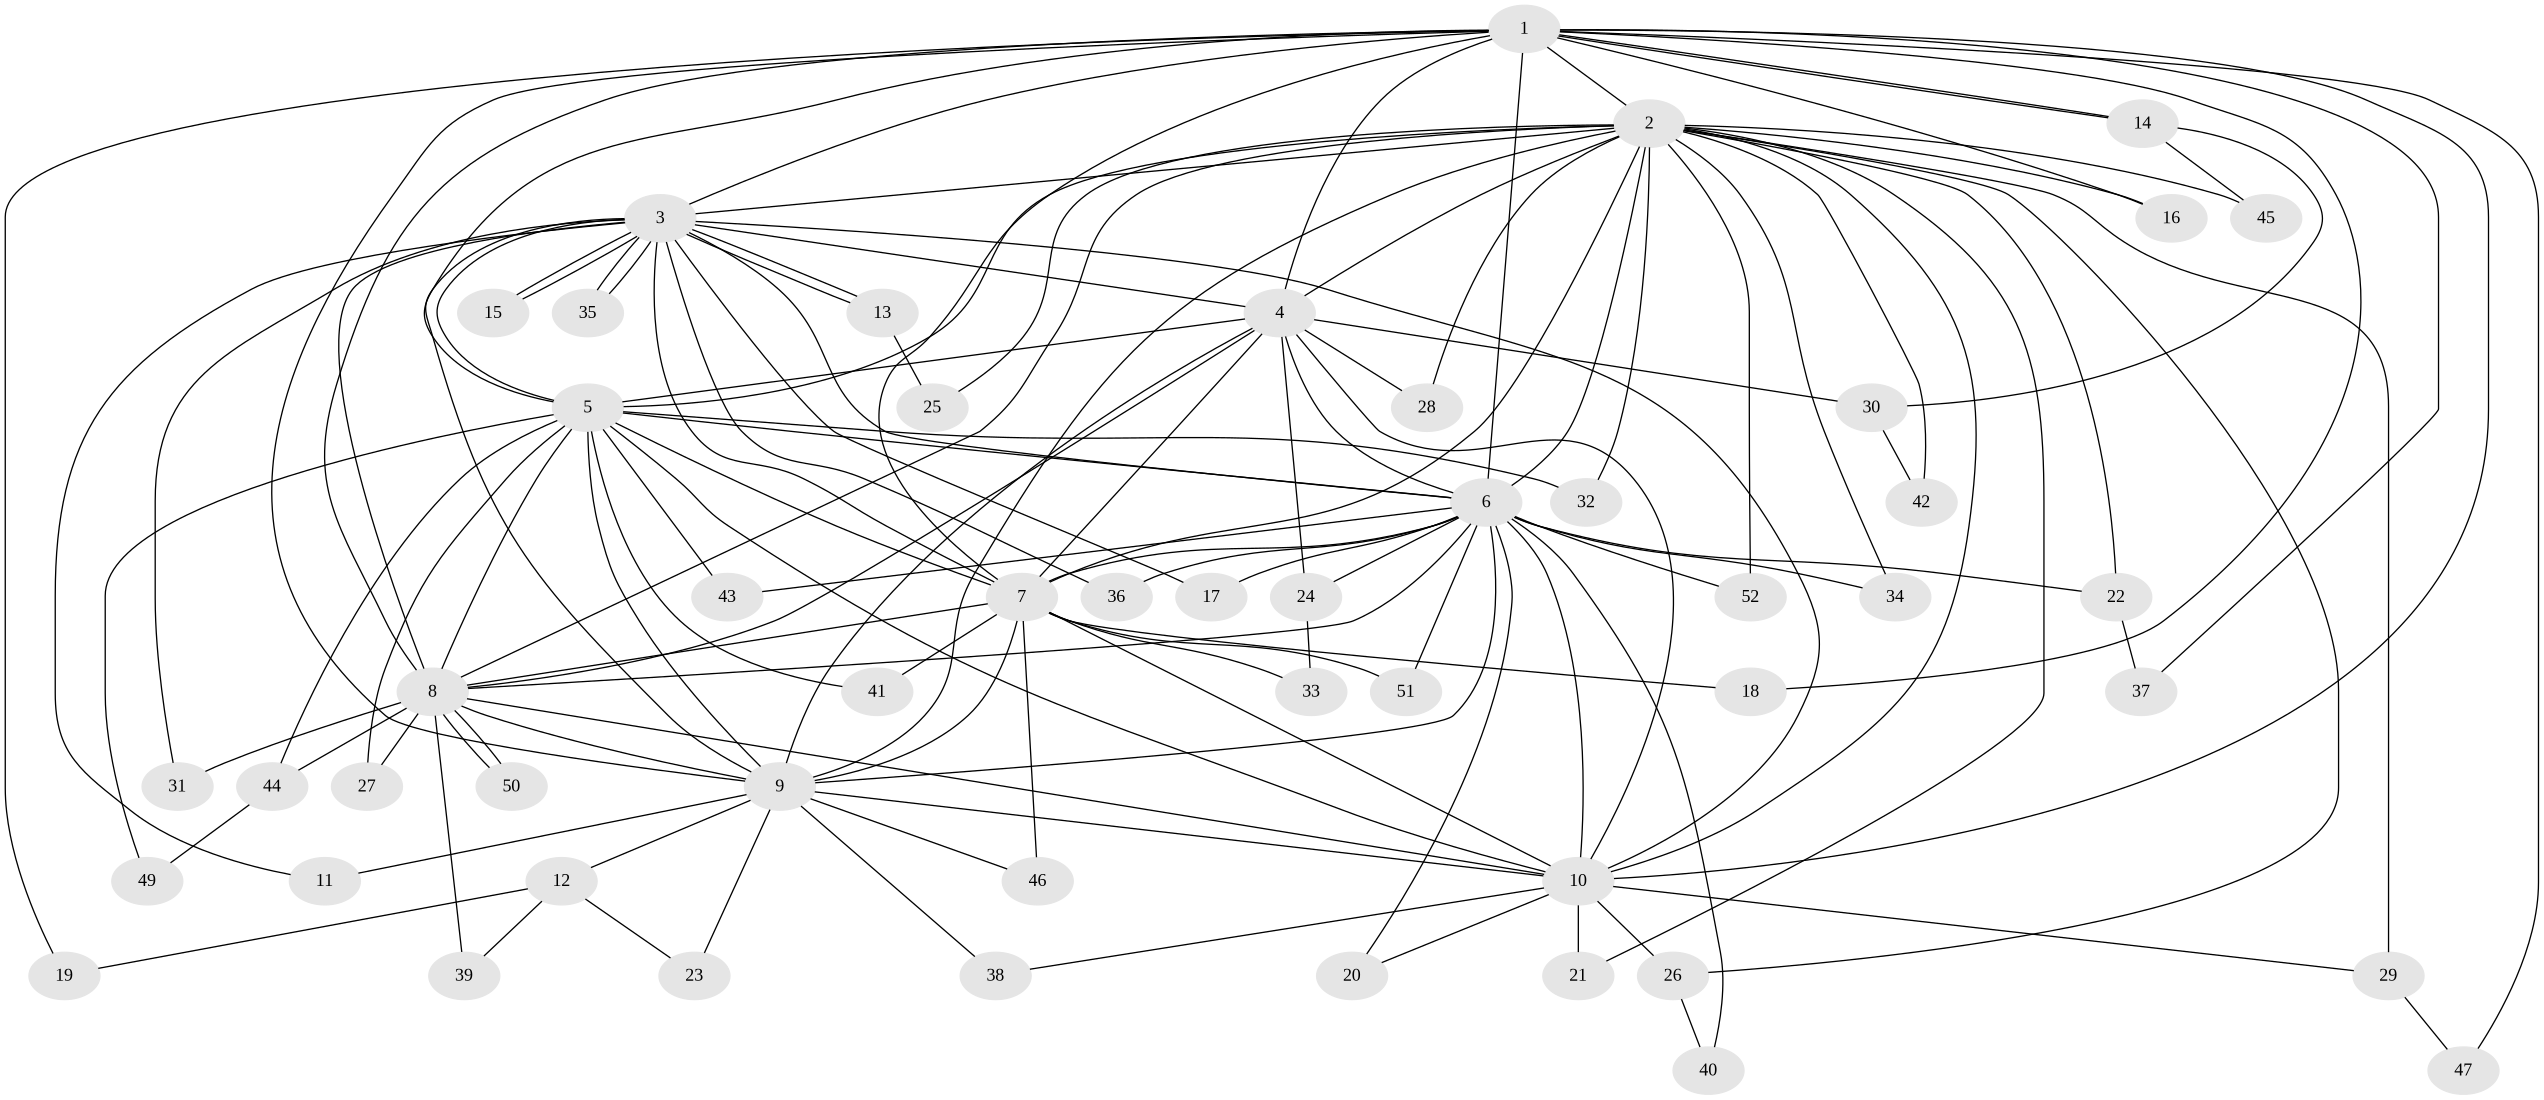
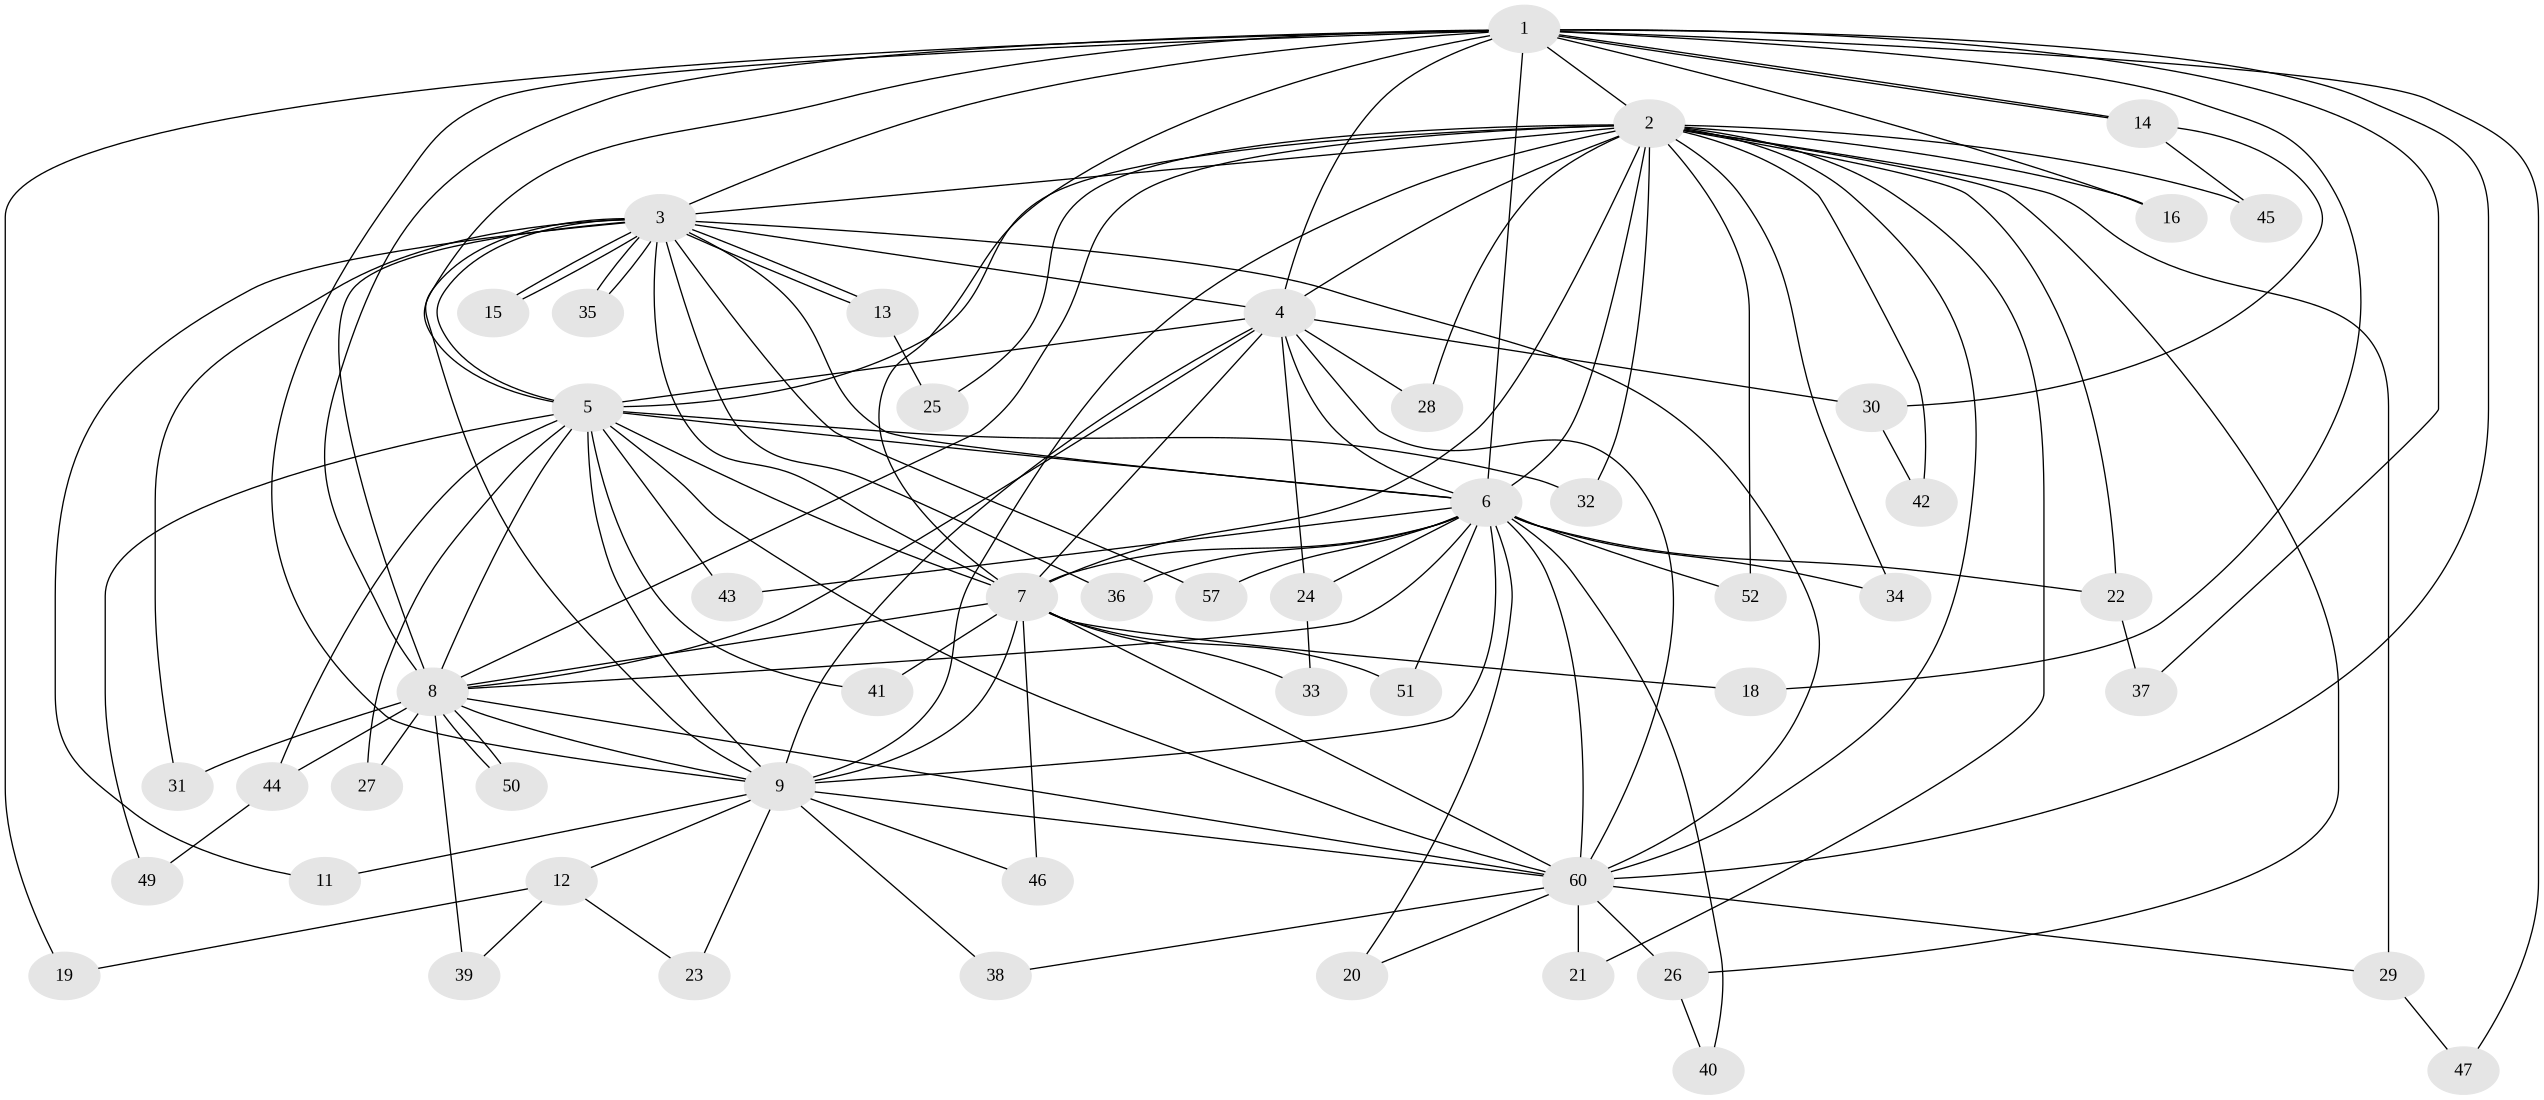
node "17": label "17" -> "57"
node "10": label "10" -> "60"
